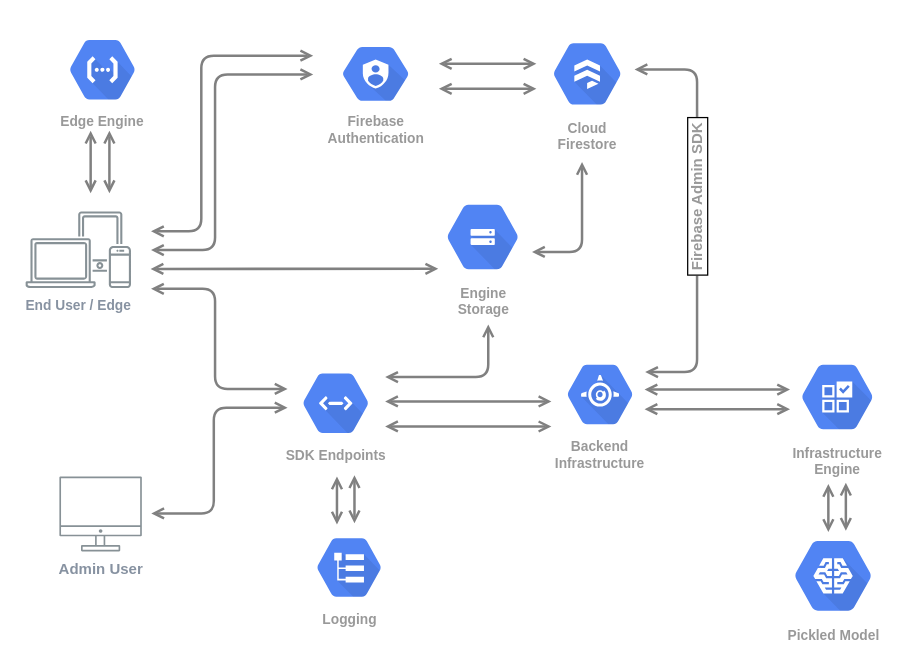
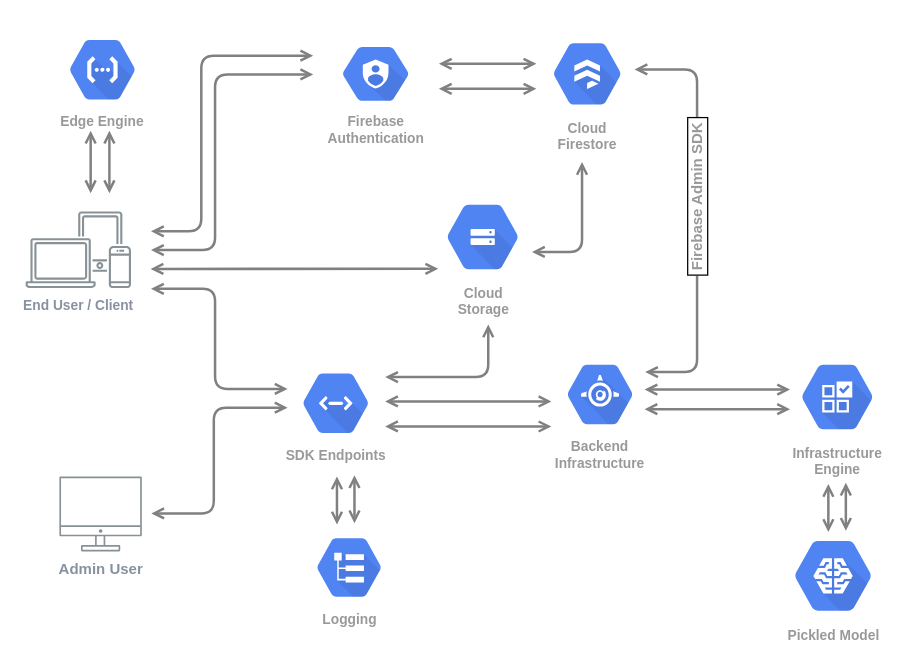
node "Engine Storage": label "Engine Storage" -> "Cloud Storage"
node "End User / Edge": label "End User / Edge" -> "End User / Client"
